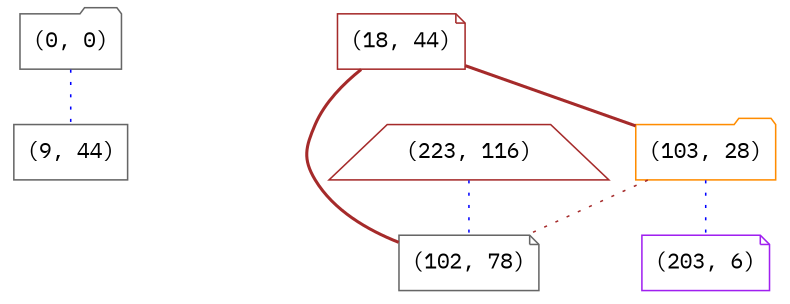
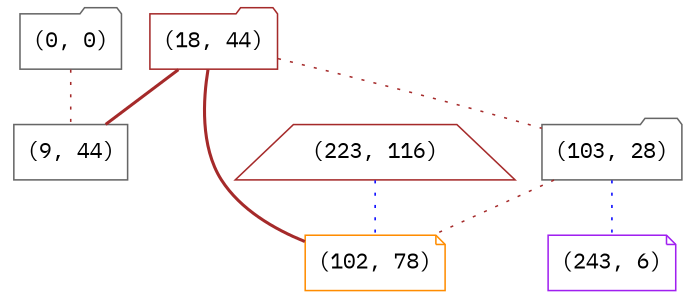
node "(18, 44)": shape note -> folder
edge "(18, 44)" -- "(103, 28)": style bold -> dotted
edge "(0, 0)" -- "(9, 44)": color blue -> brown
edge "(18, 44)" -- "(9, 44)": added
node "(103, 28)": color darkorange -> gray40
node "(102, 78)": color gray40 -> darkorange
node "(203, 6)": label "(203, 6)" -> "(243, 6)"
